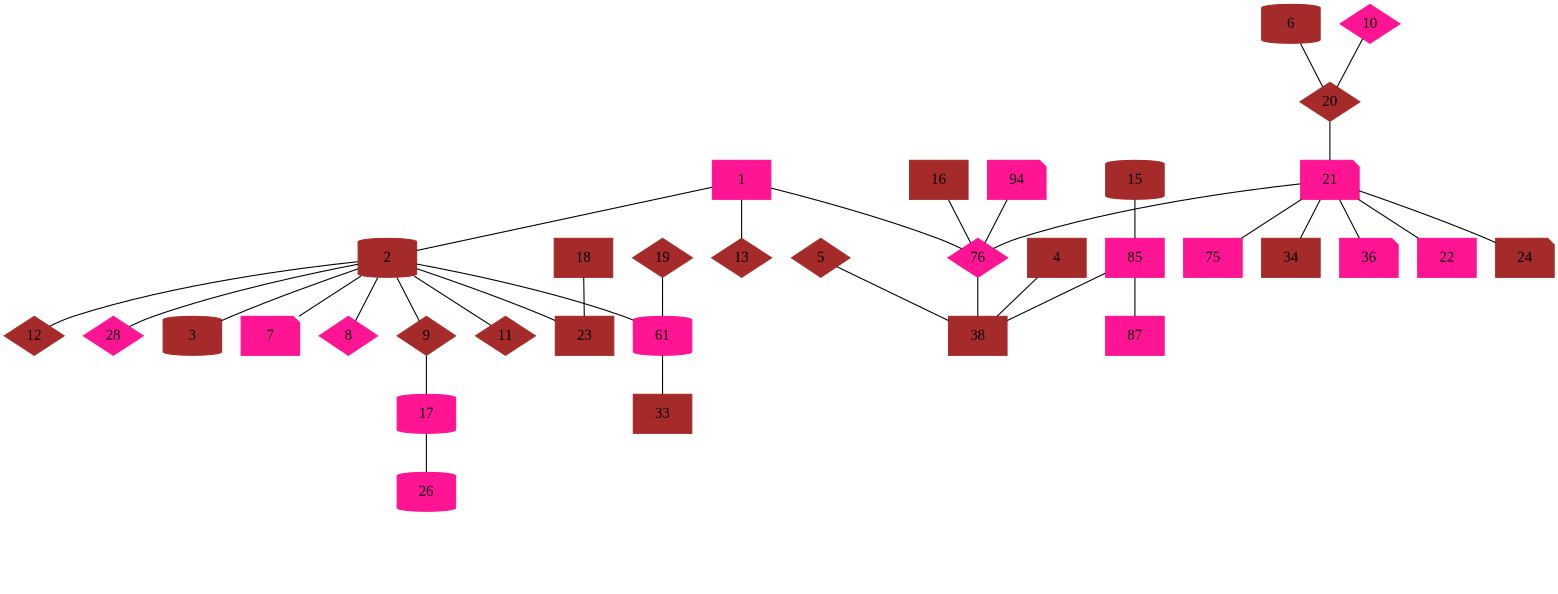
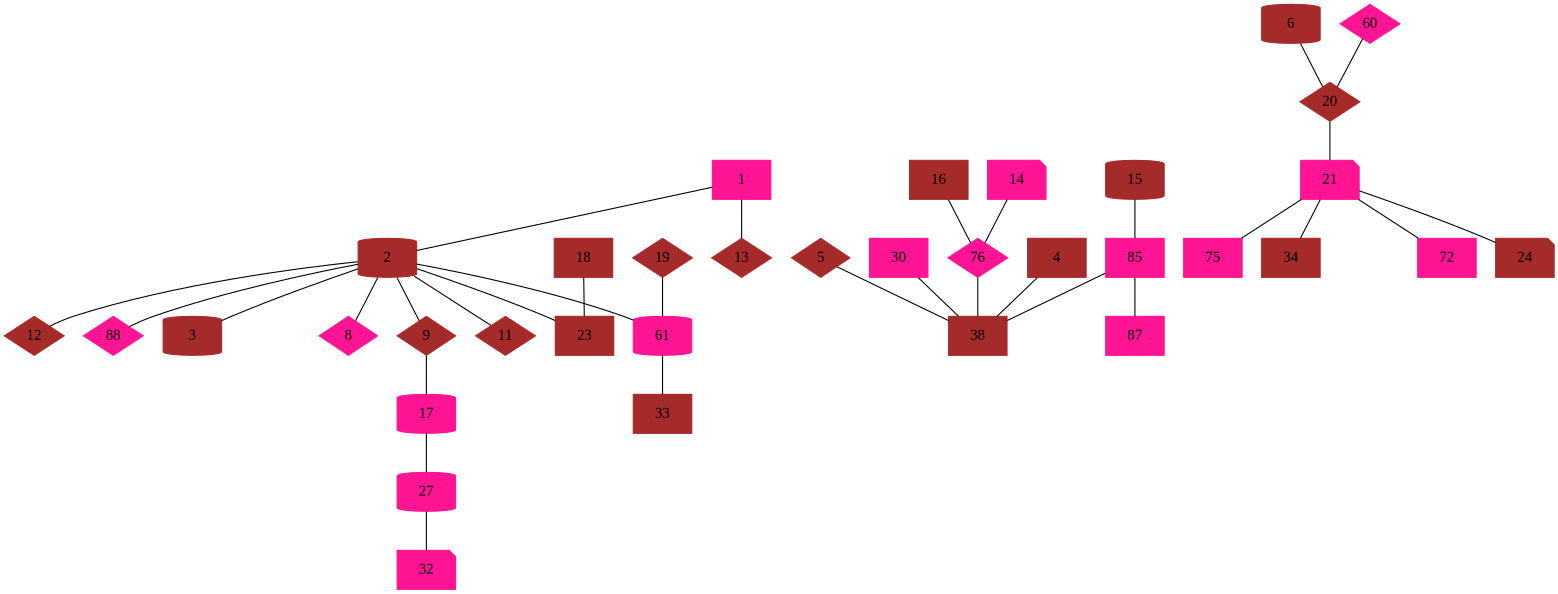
node "10": label "10" -> "60"
node "94": label "94" -> "14"
edge "21" -- "76": removed
edge "1" -- "76": removed
node "30": added
node "36": removed
node "22": label "22" -> "72"
node "28": label "28" -> "88"
node "7": removed
node "26": label "26" -> "27"
node "32": added
